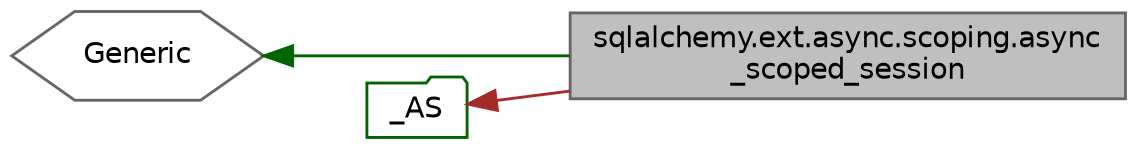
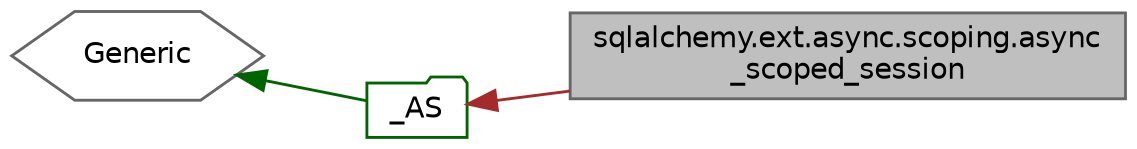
edge "sqlalchemy.ext.async.scoping.async _scoped_session" -> "Generic": now "_AS" -> "Generic"
